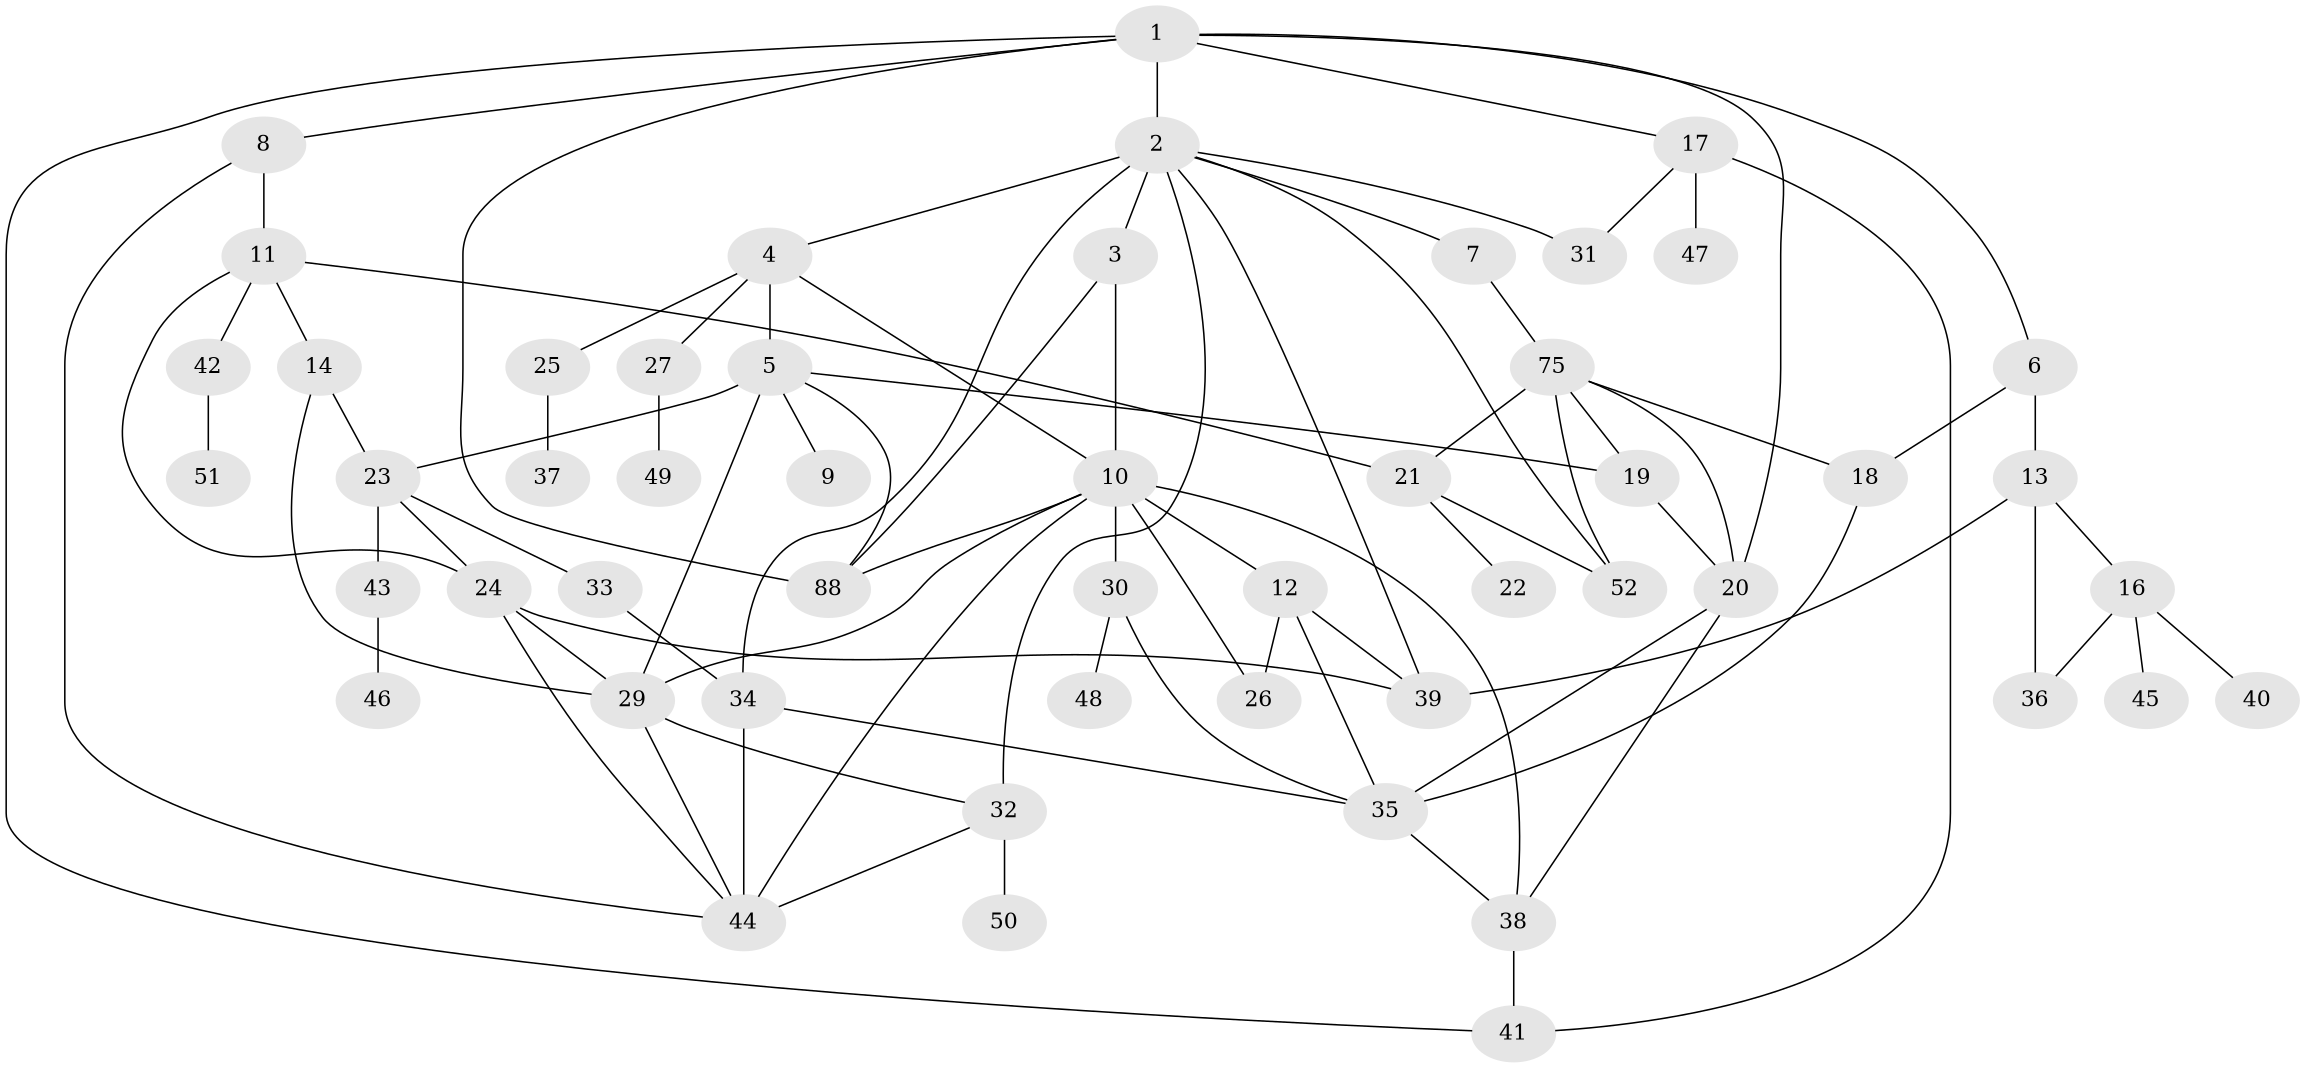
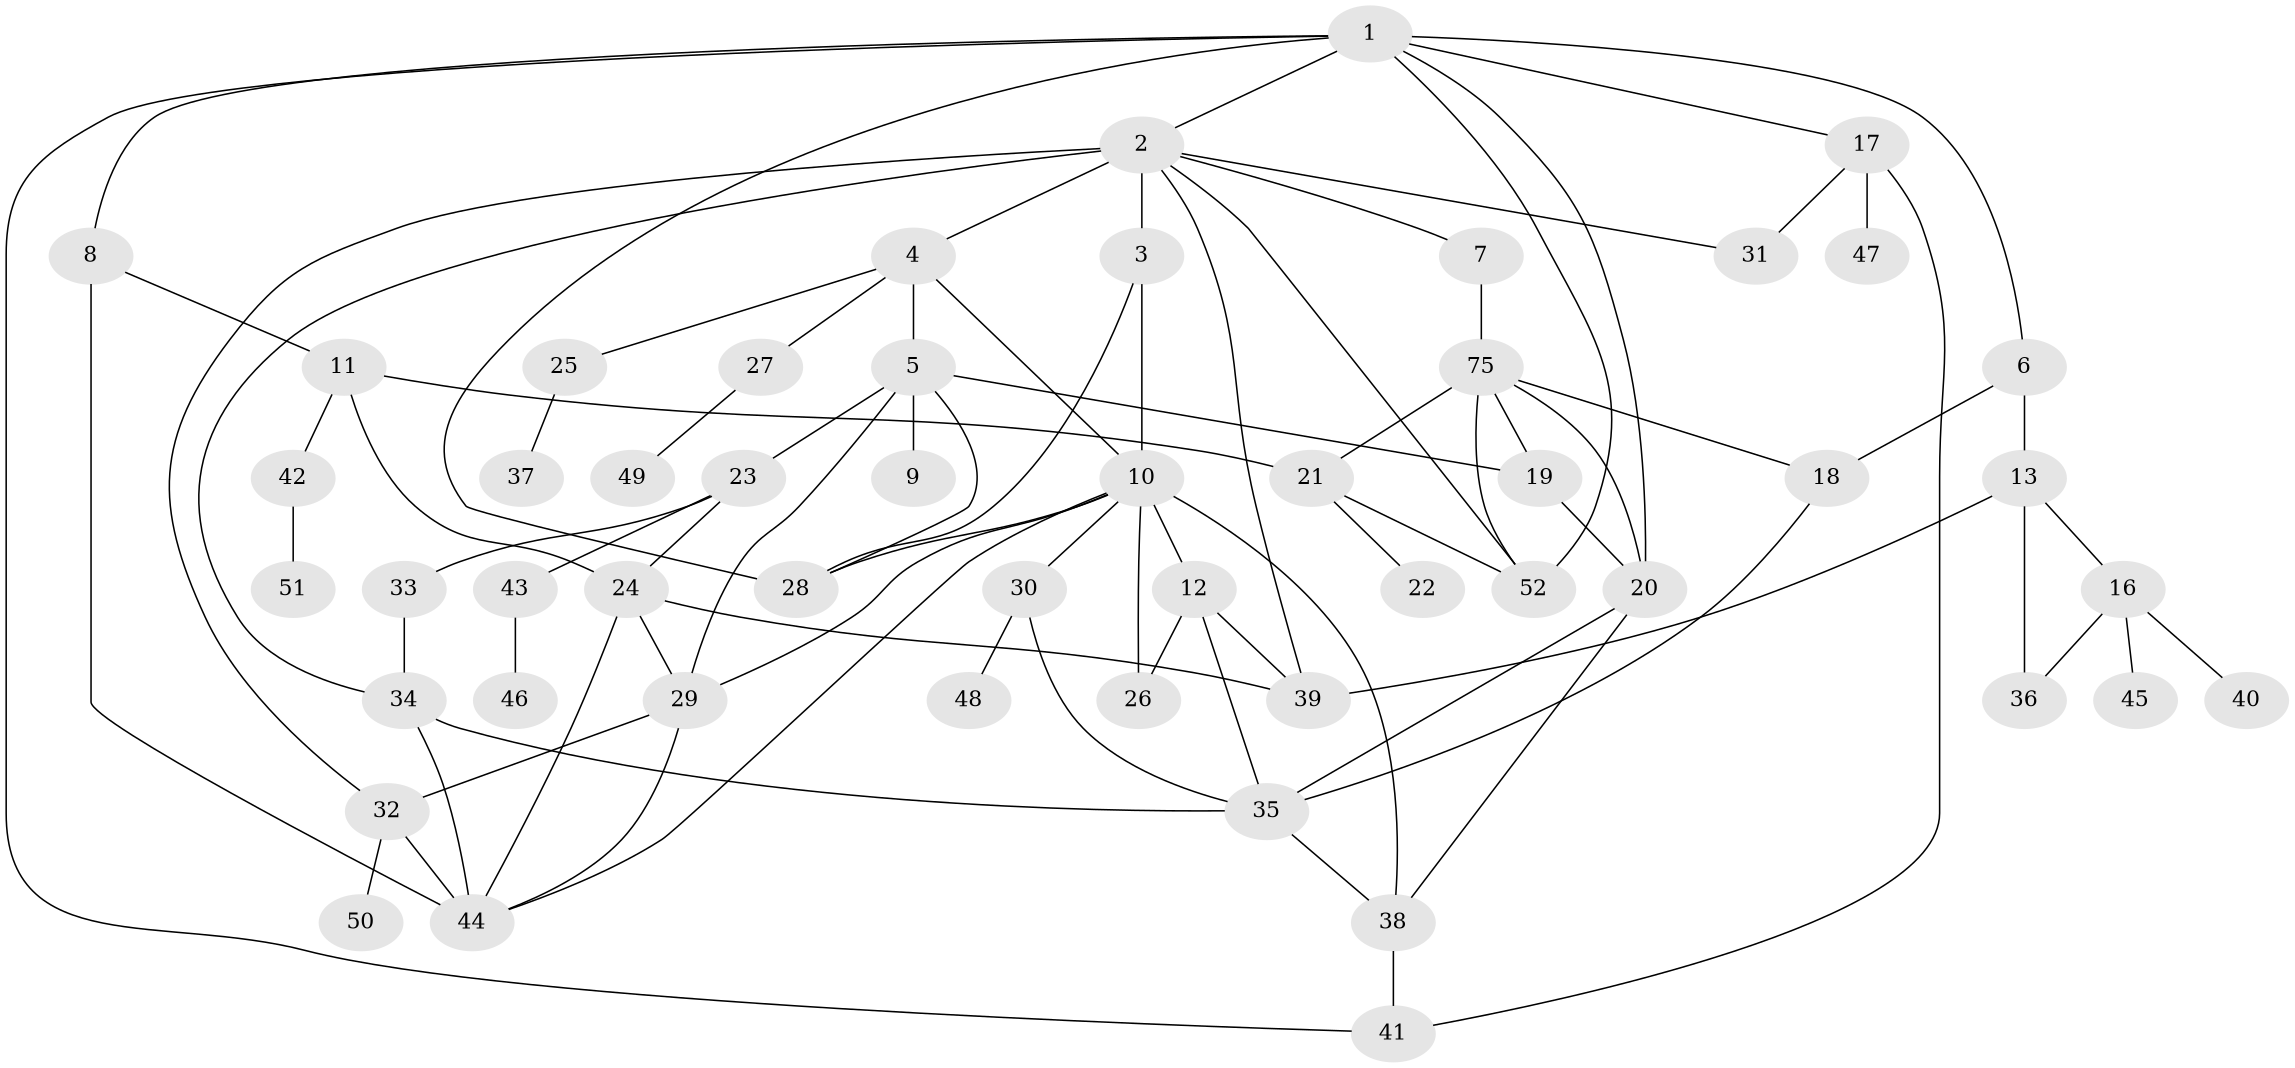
edge "1" -- "52": added
node "14": removed
node "88": label "88" -> "28"
